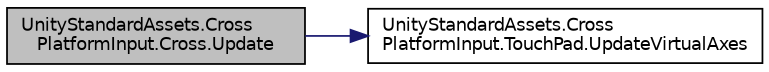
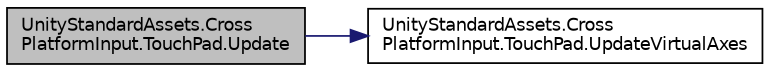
node "UnityStandardAssets.Cross PlatformInput.Cross.Update": label "UnityStandardAssets.Cross PlatformInput.Cross.Update" -> "UnityStandardAssets.Cross PlatformInput.TouchPad.Update"
